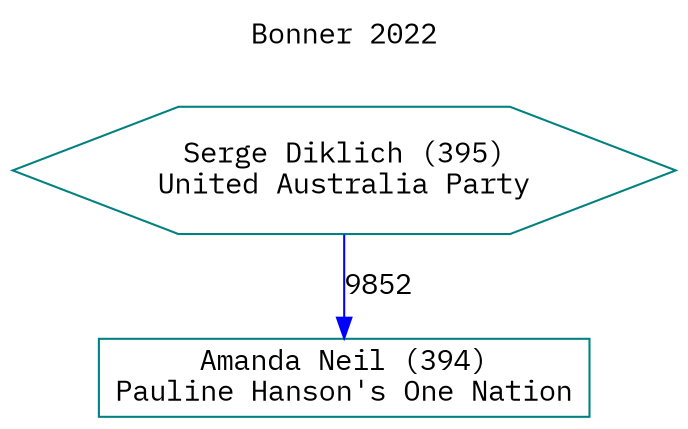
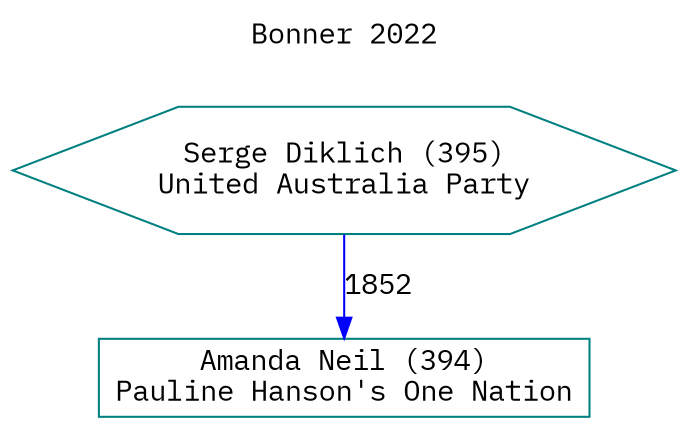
edge "Serge Diklich (395) United Australia Party" -> "Amanda Neil (394) Pauline Hanson's One Nation": label "9852" -> "1852"
